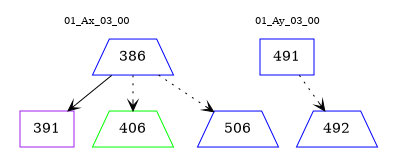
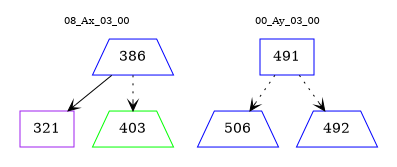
cluster "01_Ax_03_00": label "01_Ax_03_00" -> "08_Ax_03_00"
cluster "01_Ay_03_00": label "01_Ay_03_00" -> "00_Ay_03_00"
edge "386" -> "506": now "491" -> "506"
node "391": label "391" -> "321"
node "406": label "406" -> "403"
